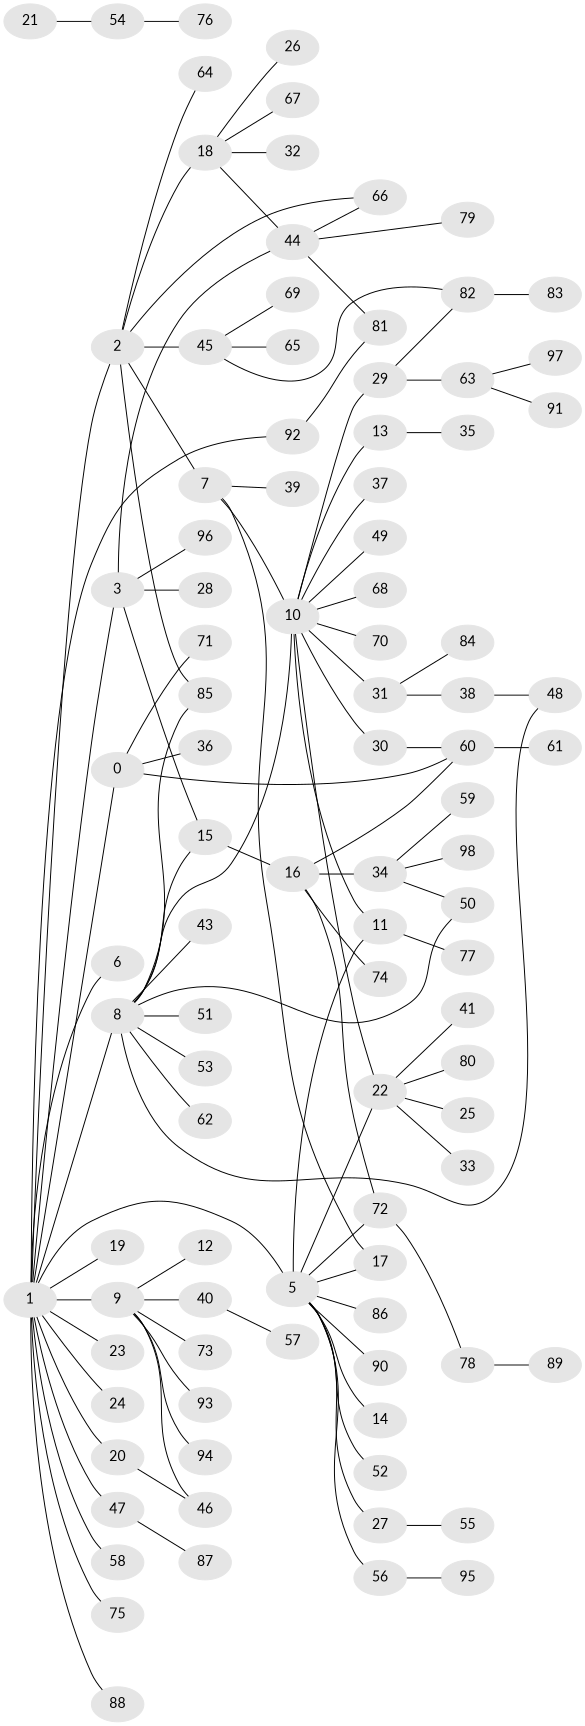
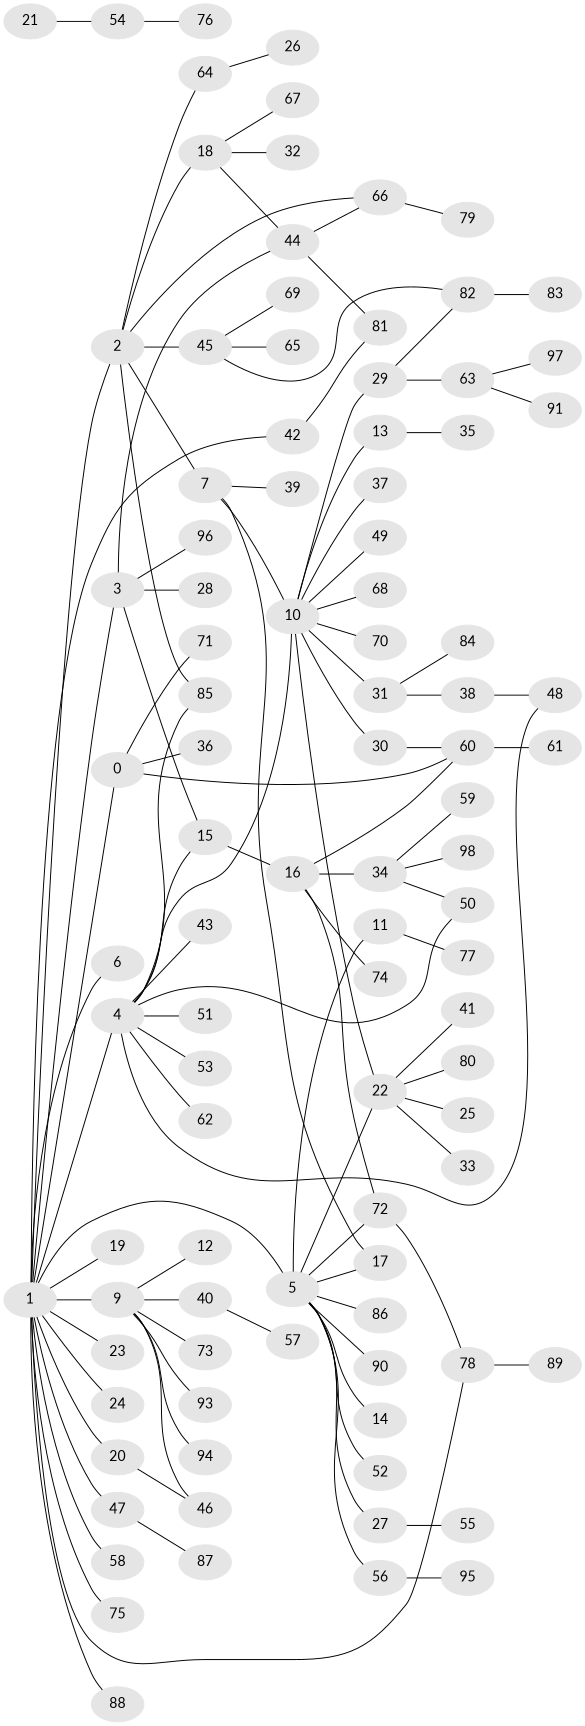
edge "26" -- "18": now "26" -- "64"
edge "79" -- "44": now "79" -- "66"
node "92": label "92" -> "42"
edge "10" -- "11": removed
node "8": label "8" -> "4"
edge "1" -- "78": added
